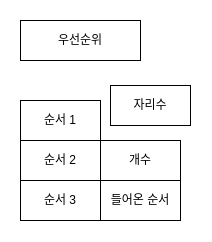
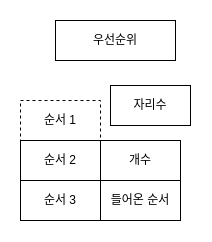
node "우선순위": moved (81, 41) -> (116, 41)
node "순서 1": style solid -> dashed
